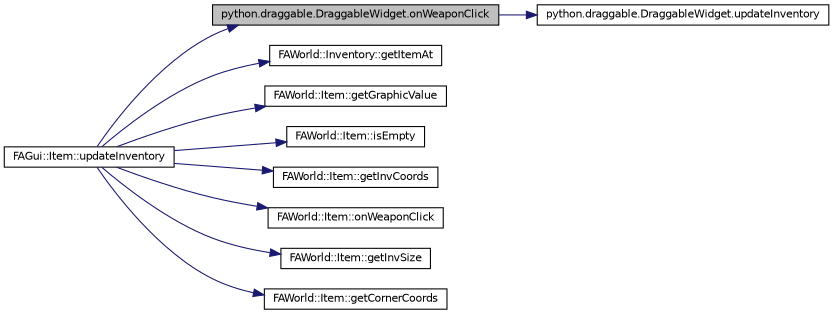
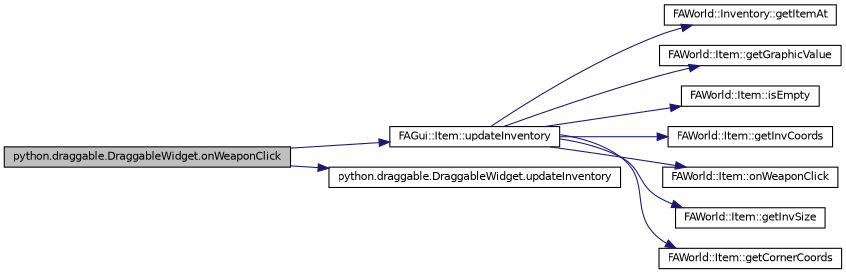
edge "FAGui::Item::updateInventory" -> "python.draggable.DraggableWidget.onWeaponClick": reversed
